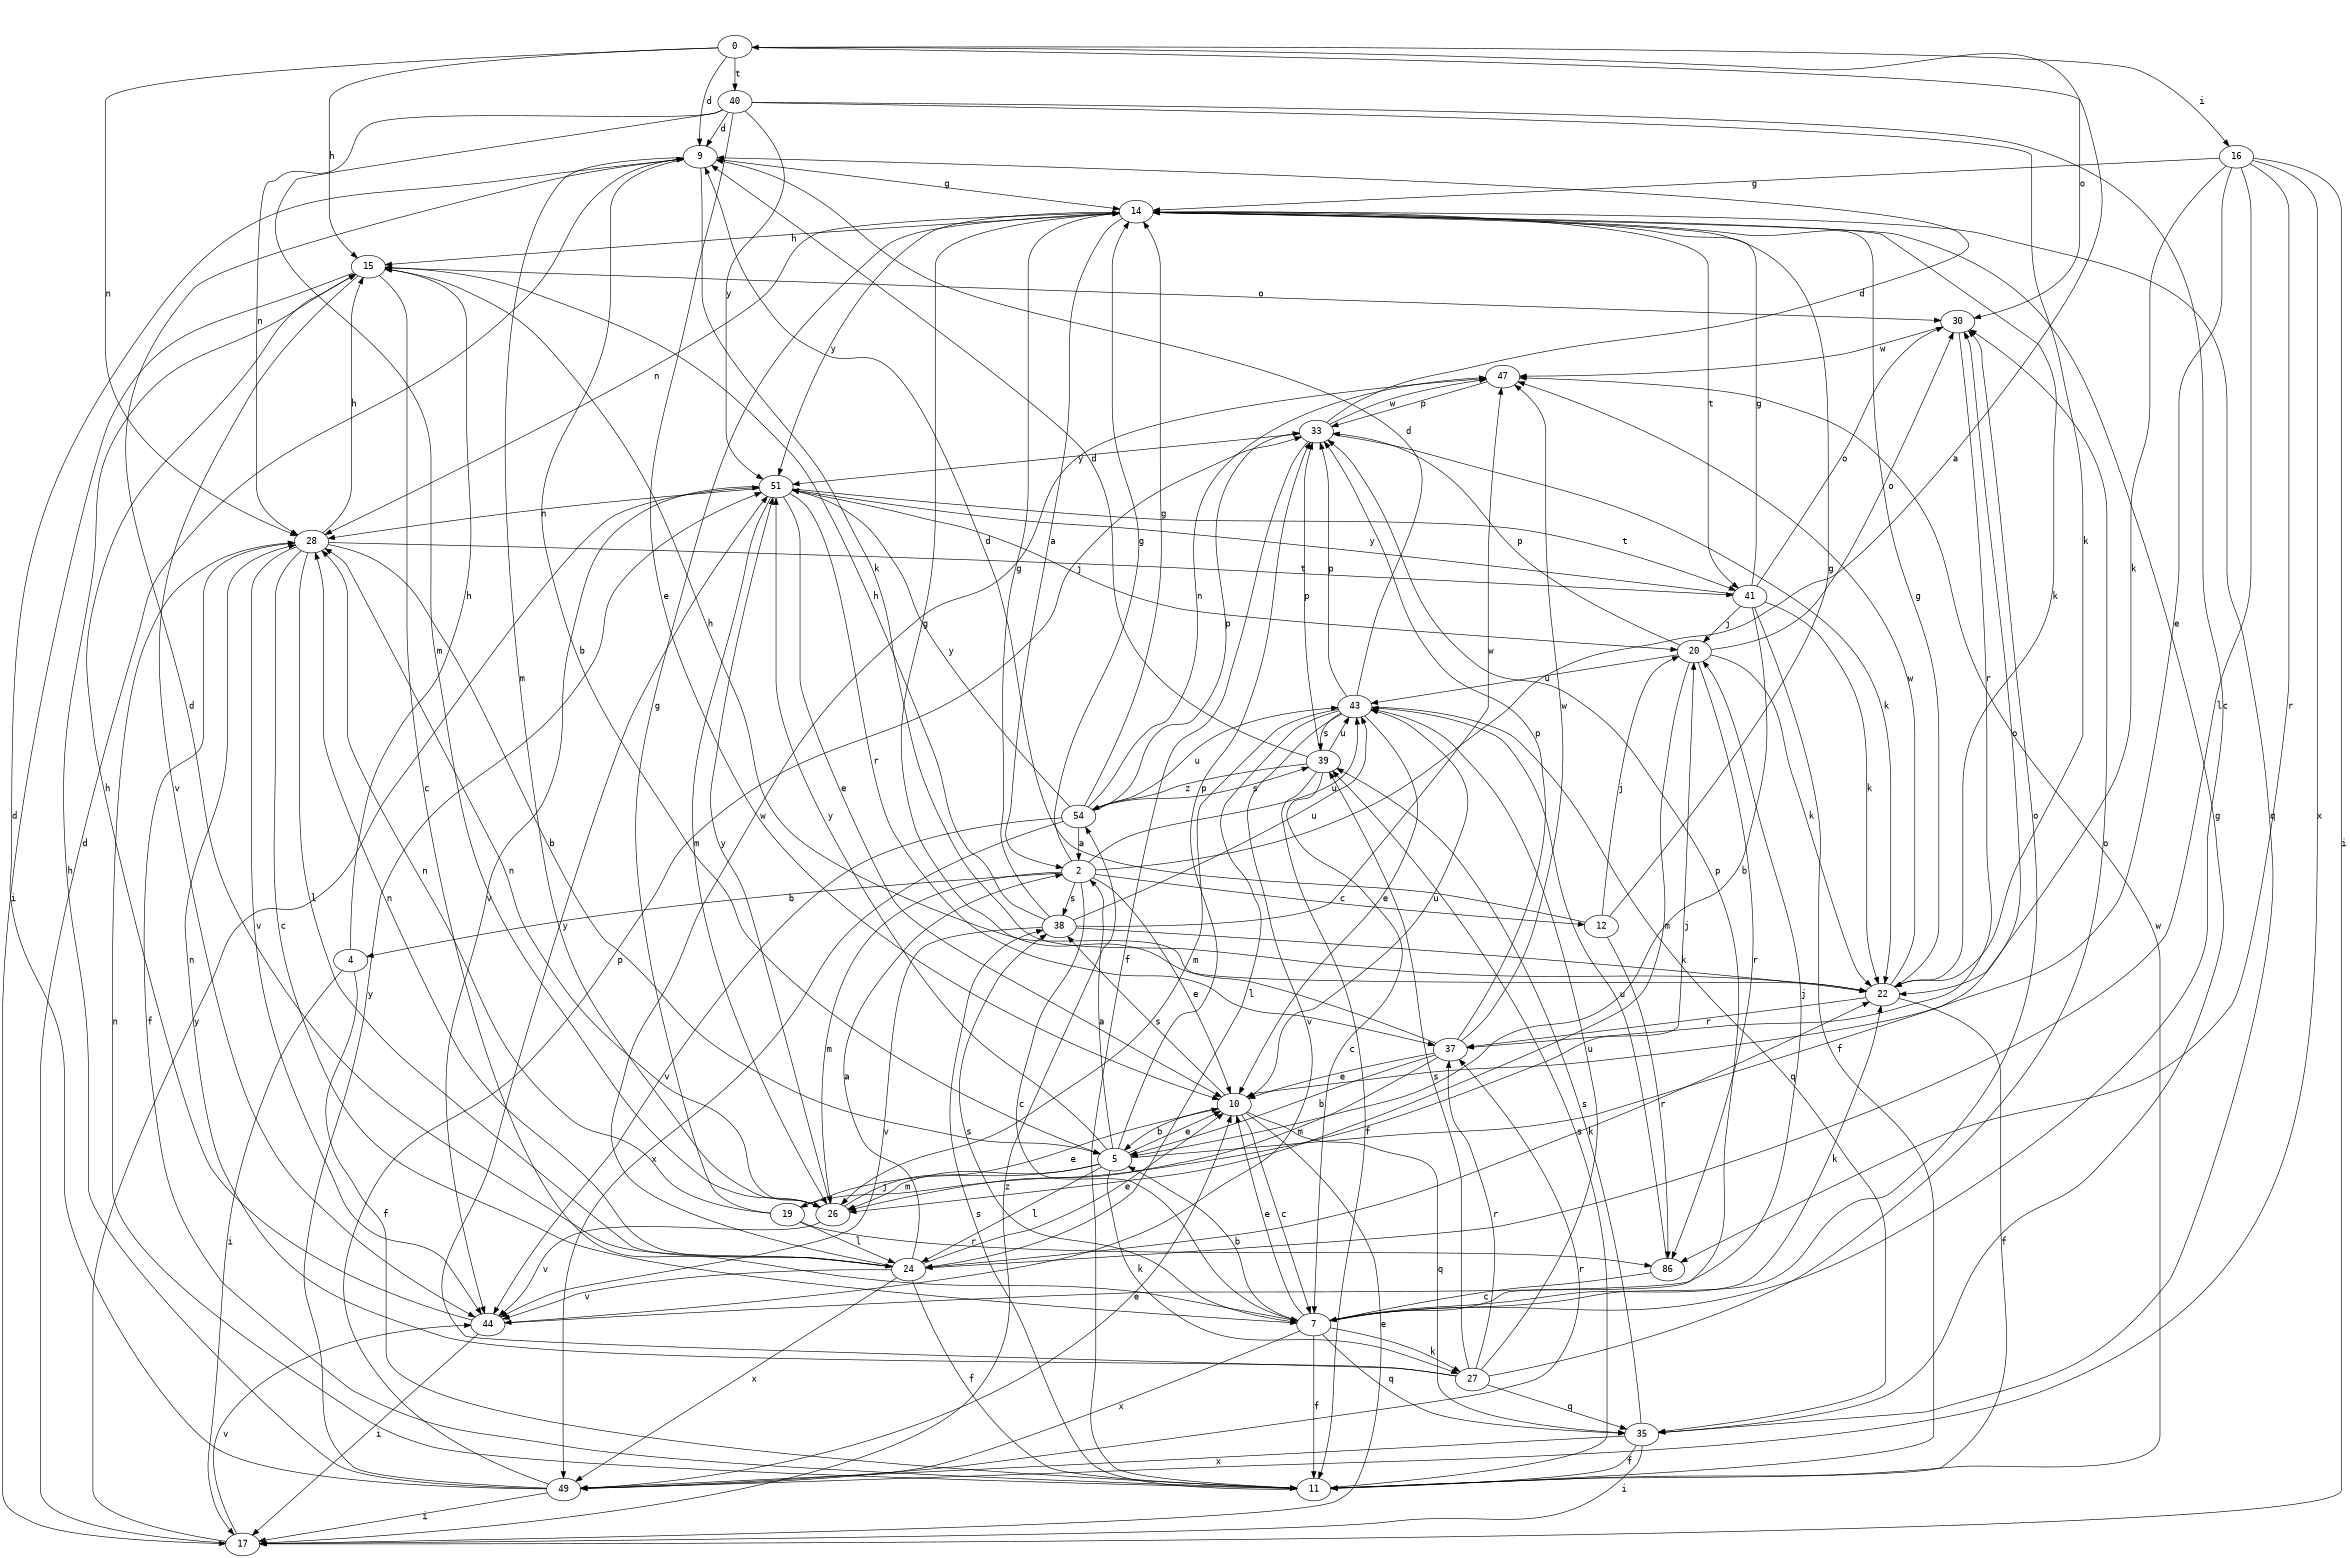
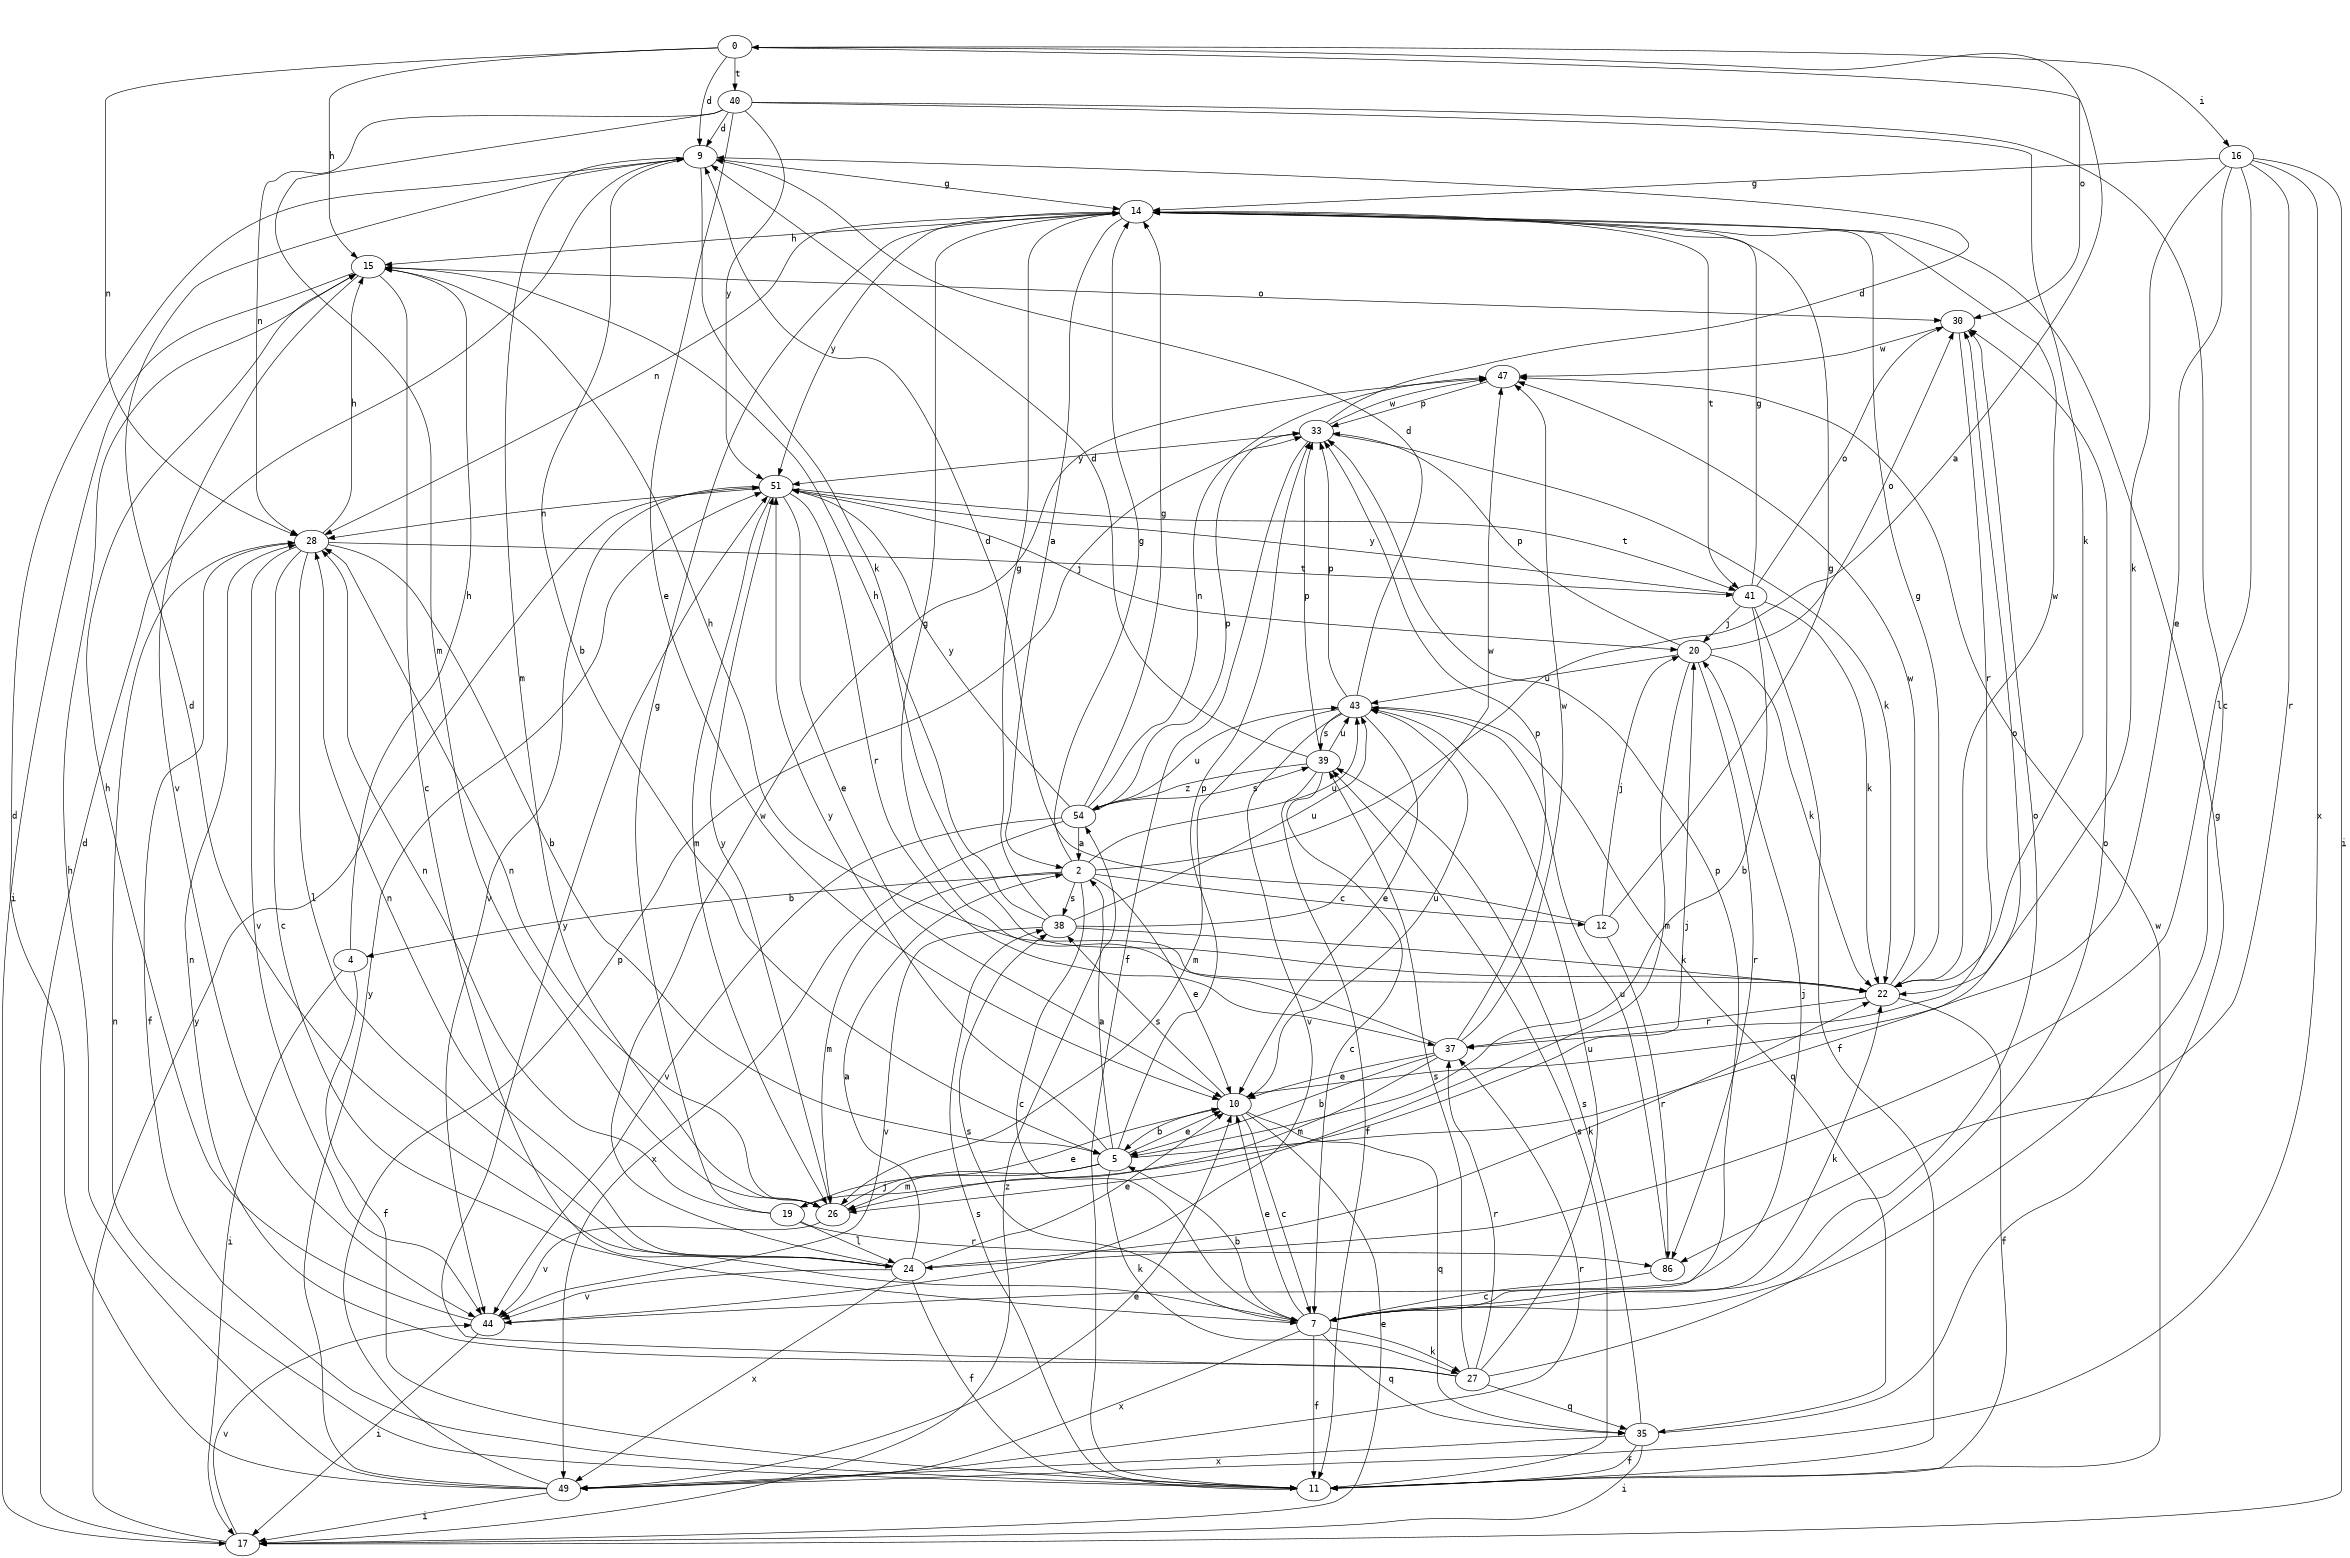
edge "14" -> "35": removed, label "q"
edge "14" -> "22": label "k" -> "w"
edge "43" -> "24": removed, label "l"
edge "5" -> "24": removed, label "l"
